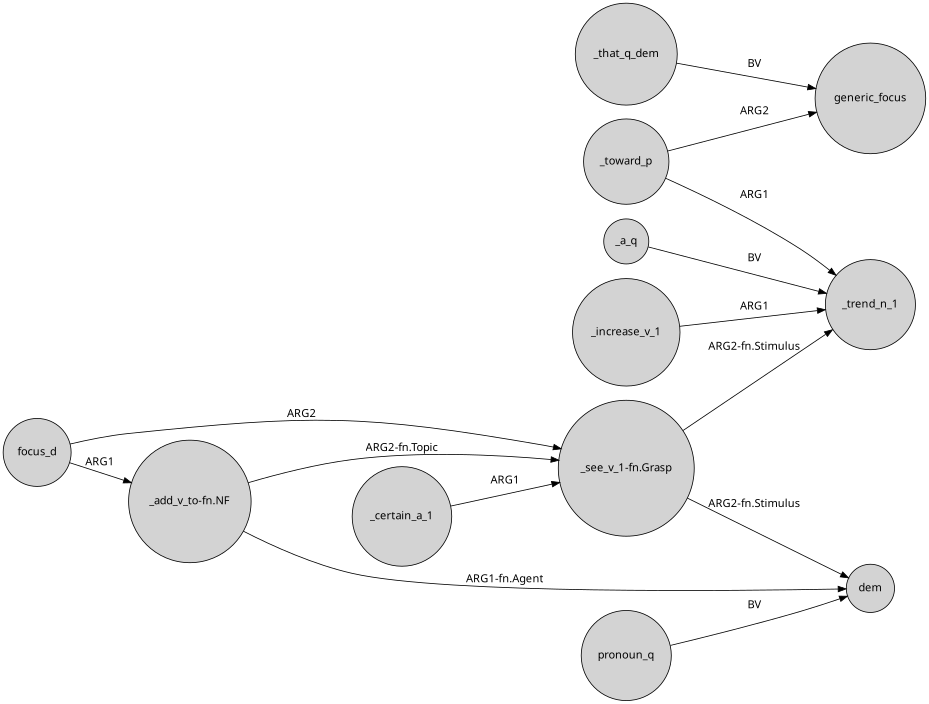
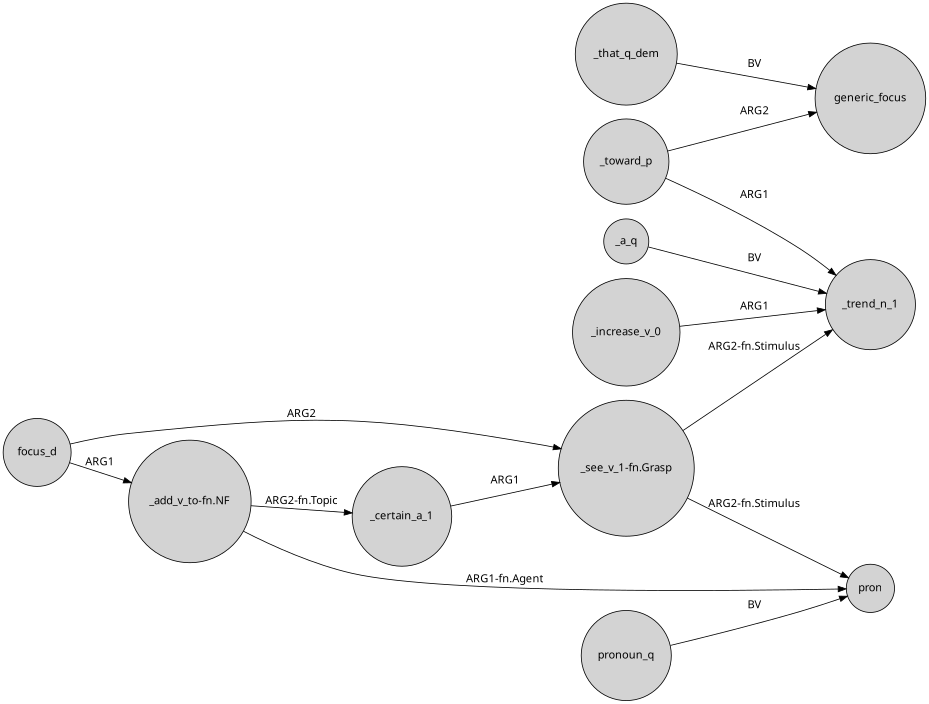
node "_increase_v_1": label "_increase_v_1" -> "_increase_v_0"
edge "_add_v_to-fn.NF" -> "_see_v_1-fn.Grasp": now "_add_v_to-fn.NF" -> "_certain_a_1"
node "dem": label "dem" -> "pron"
